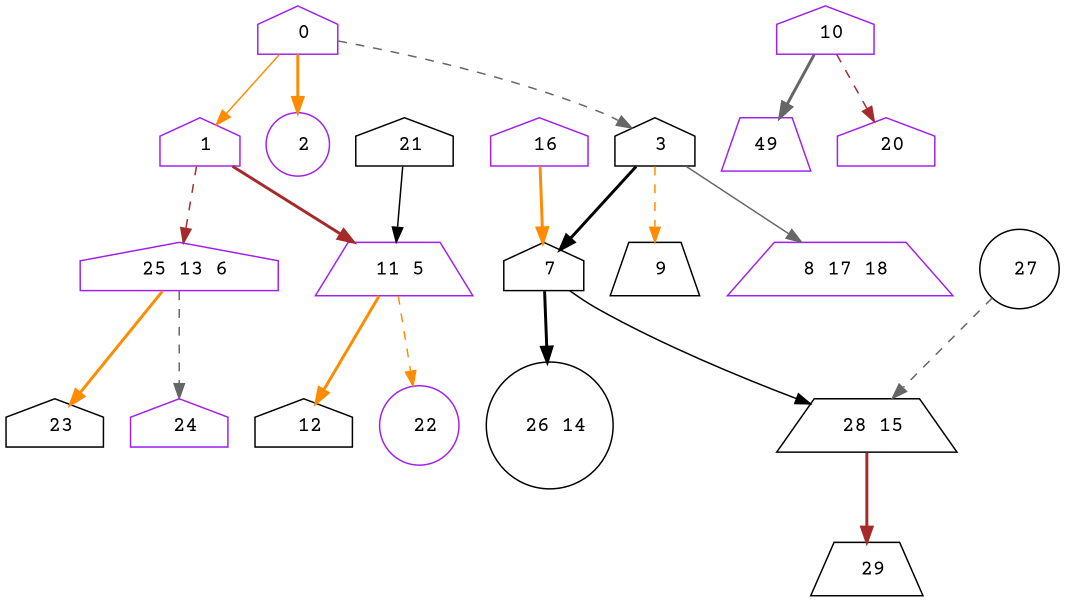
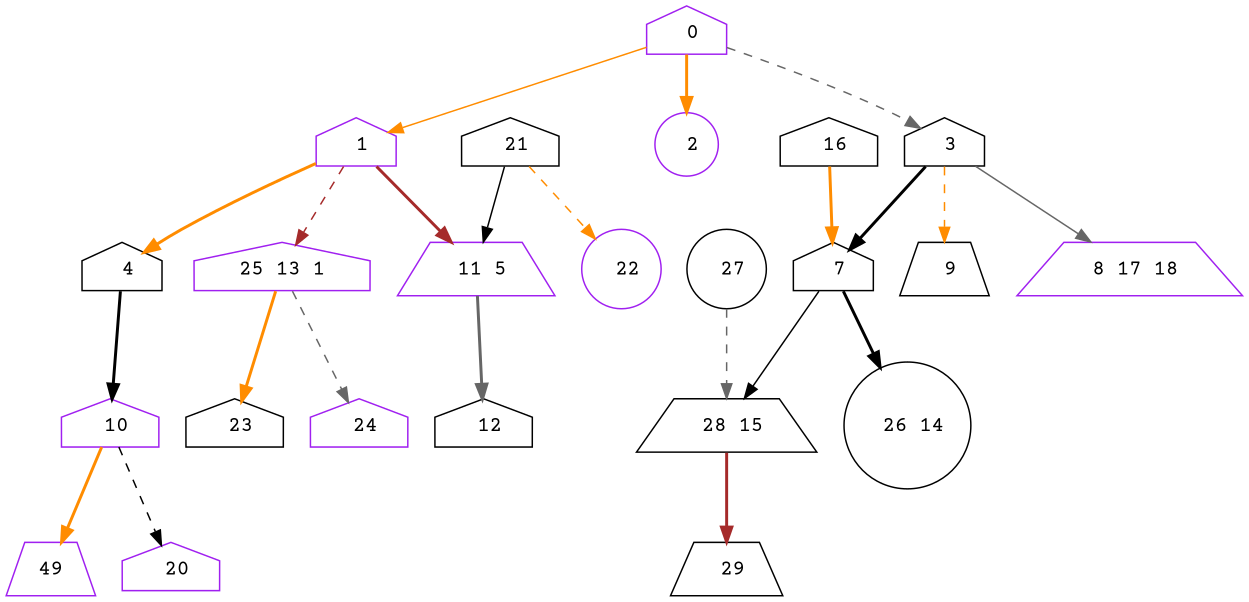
edge "10" -> "49": color gray40 -> darkorange
edge "10" -> "20": color brown -> black
node "16": color purple -> black
node "4": added
node "25 13 6": label "25 13 6" -> "25 13 1"
edge "11 5" -> "22": now "21" -> "22"
edge "11 5" -> "12": color darkorange -> gray40
